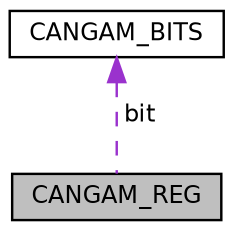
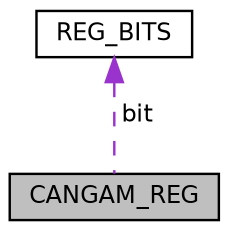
node "CANGAM_BITS": label "CANGAM_BITS" -> "REG_BITS"
